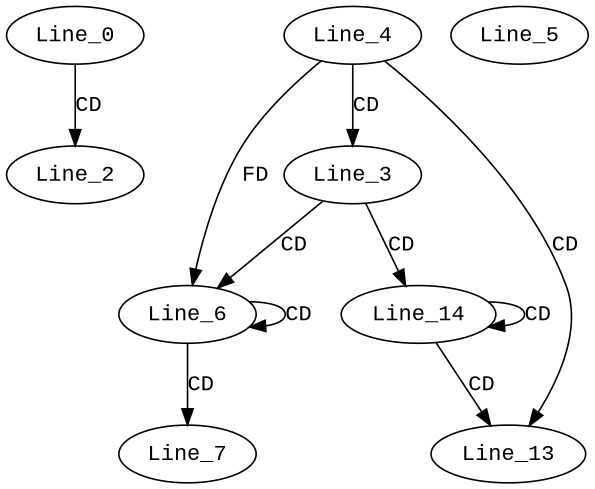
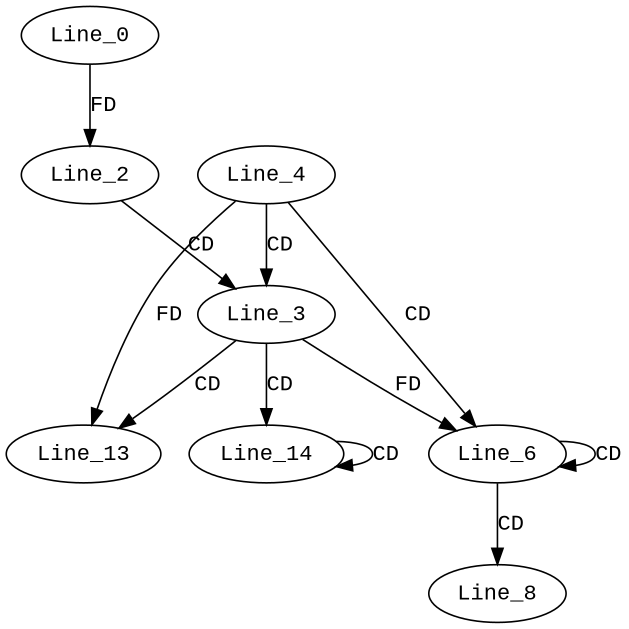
node "Line_5": removed
edge "Line_0" -> "Line_2": label "CD" -> "FD"
edge "Line_4" -> "Line_6": label "FD" -> "CD"
edge "Line_2" -> "Line_3": added, label "CD"
edge "Line_3" -> "Line_6": label "CD" -> "FD"
edge "Line_4" -> "Line_13": label "CD" -> "FD"
edge "Line_14" -> "Line_13": now "Line_3" -> "Line_13"
node "Line_7": label "Line_7" -> "Line_8"
